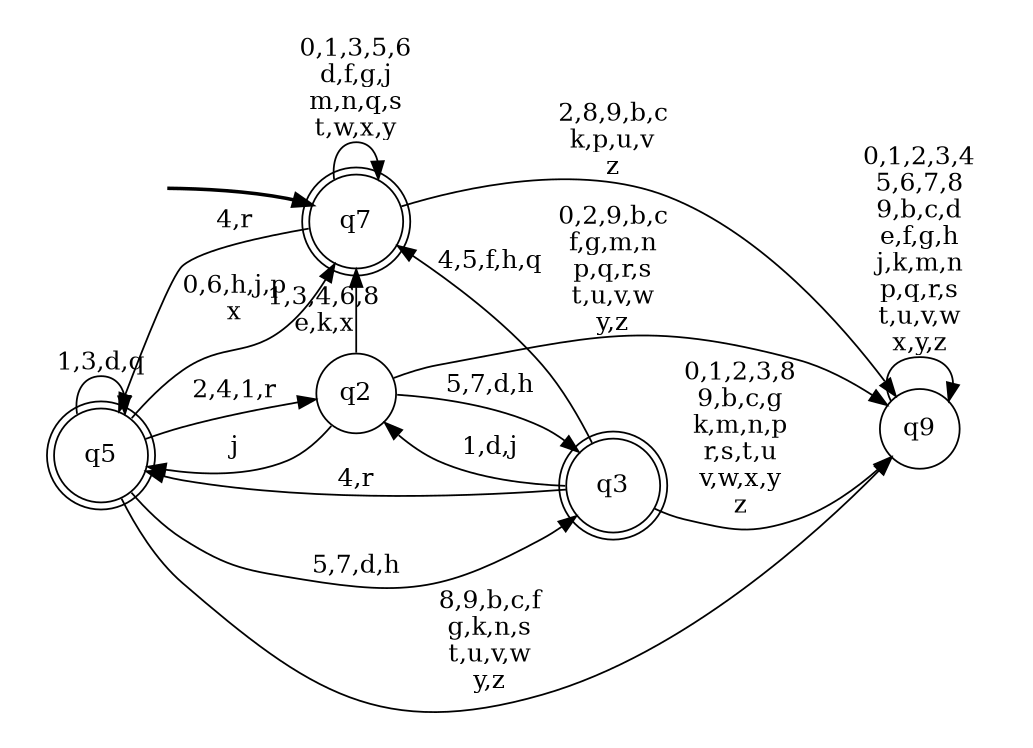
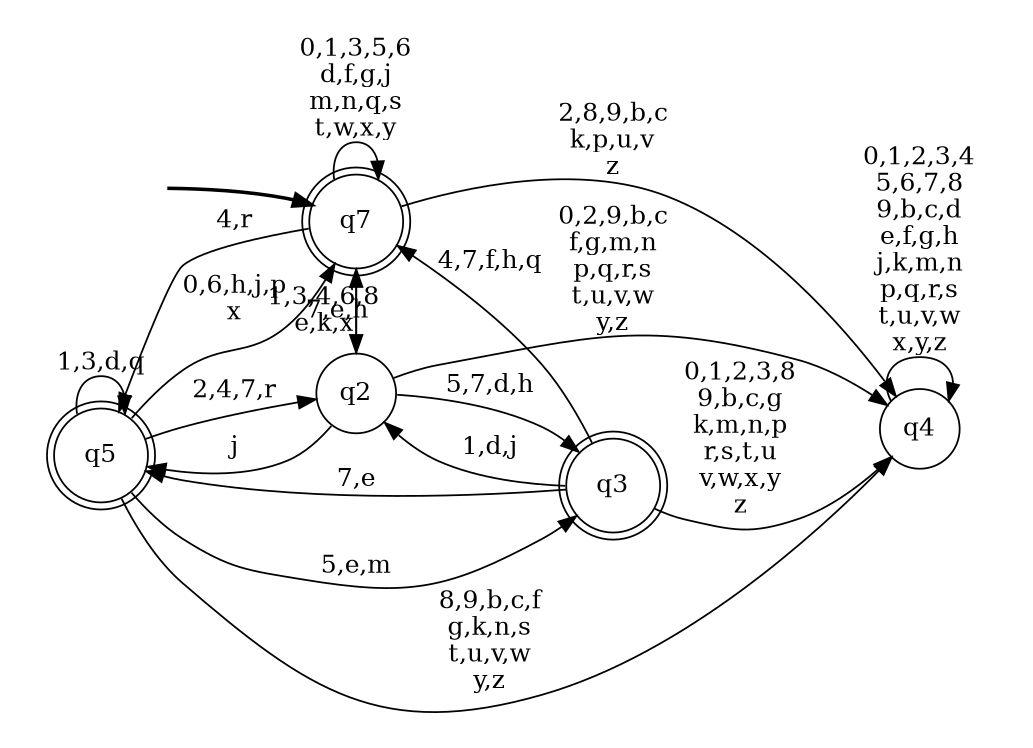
edge "q3" -> "q7": label "4,5,f,h,q" -> "4,7,f,h,q"
edge "q7" -> "q2": added, label "7,e,h"
edge "q5" -> "q2": label "2,4,1,r" -> "2,4,7,r"
node "q9": label "q9" -> "q4"
edge "q3" -> "q5": label "4,r" -> "7,e"
edge "q5" -> "q3": label "5,7,d,h" -> "5,e,m"
